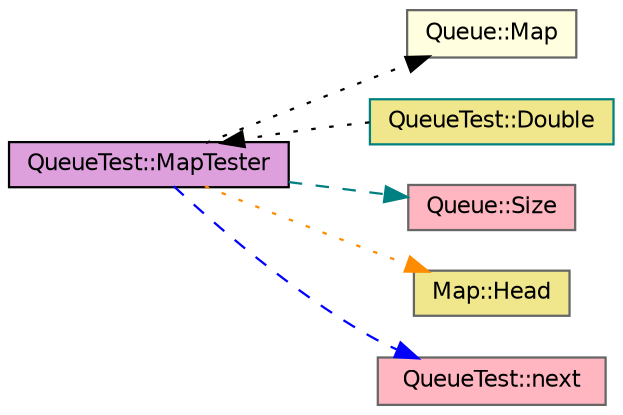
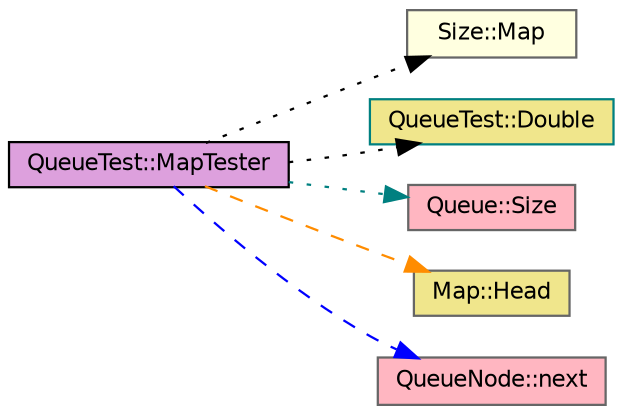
node "Queue::Map": label "Queue::Map" -> "Size::Map"
edge "QueueTest::Double" -> "QueueTest::MapTester": reversed
edge "QueueTest::MapTester" -> "Queue::Size": style dashed -> dotted
edge "QueueTest::MapTester" -> "Map::Head": style dotted -> dashed
node "QueueTest::next": label "QueueTest::next" -> "QueueNode::next"
